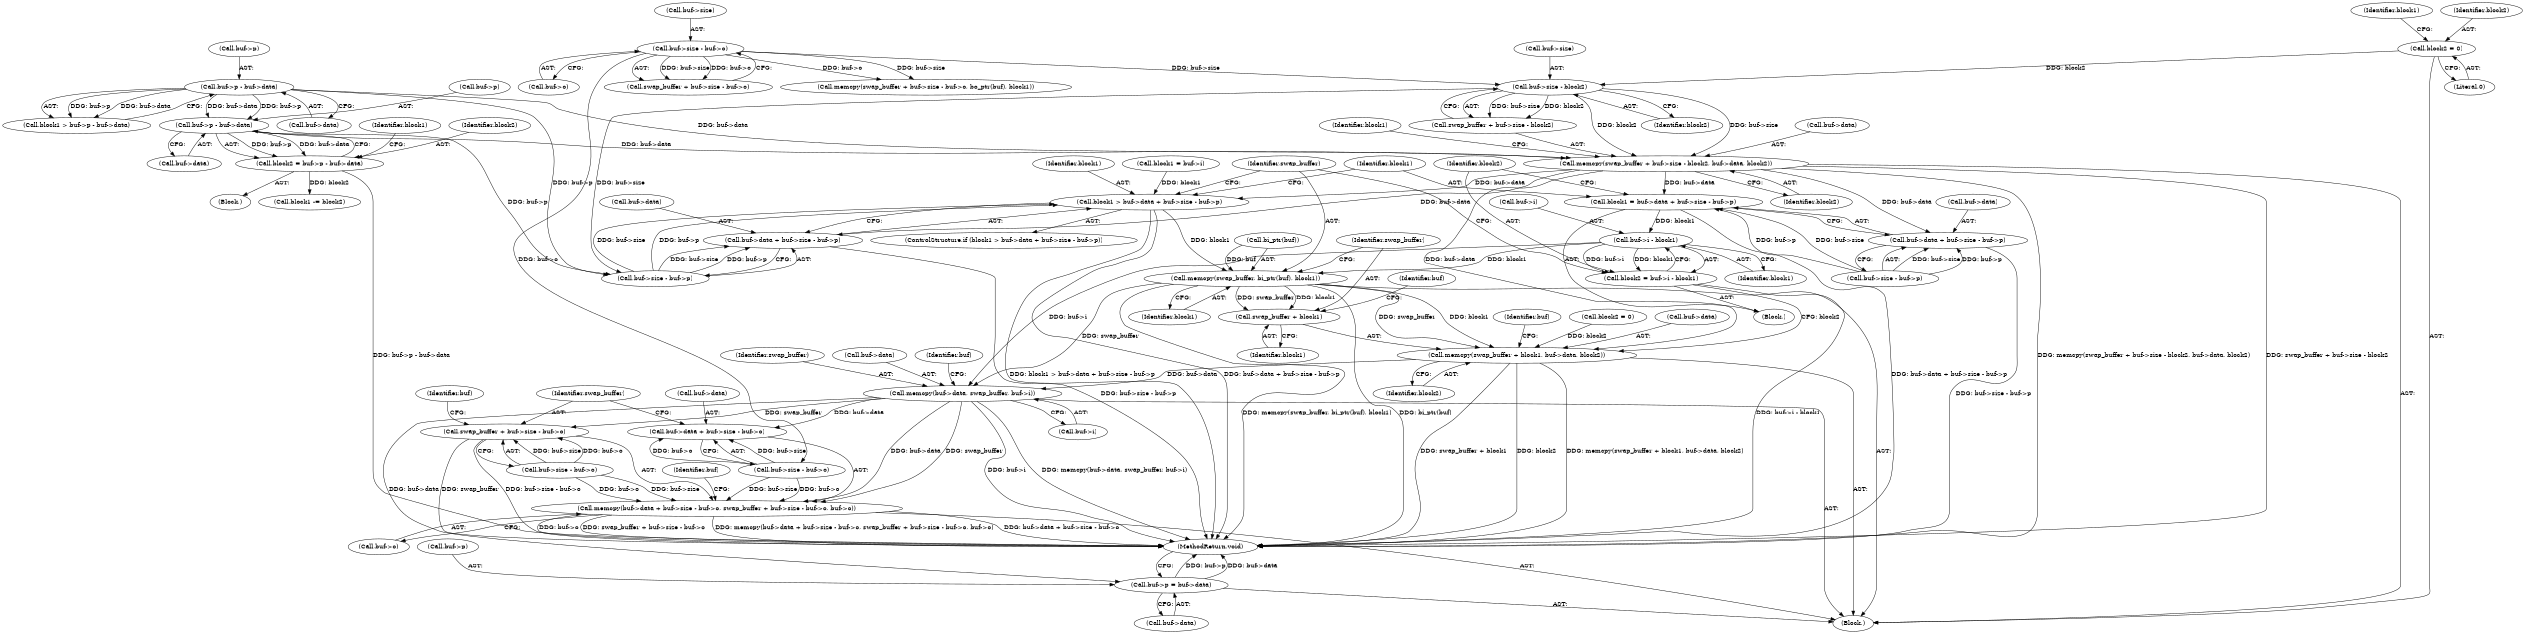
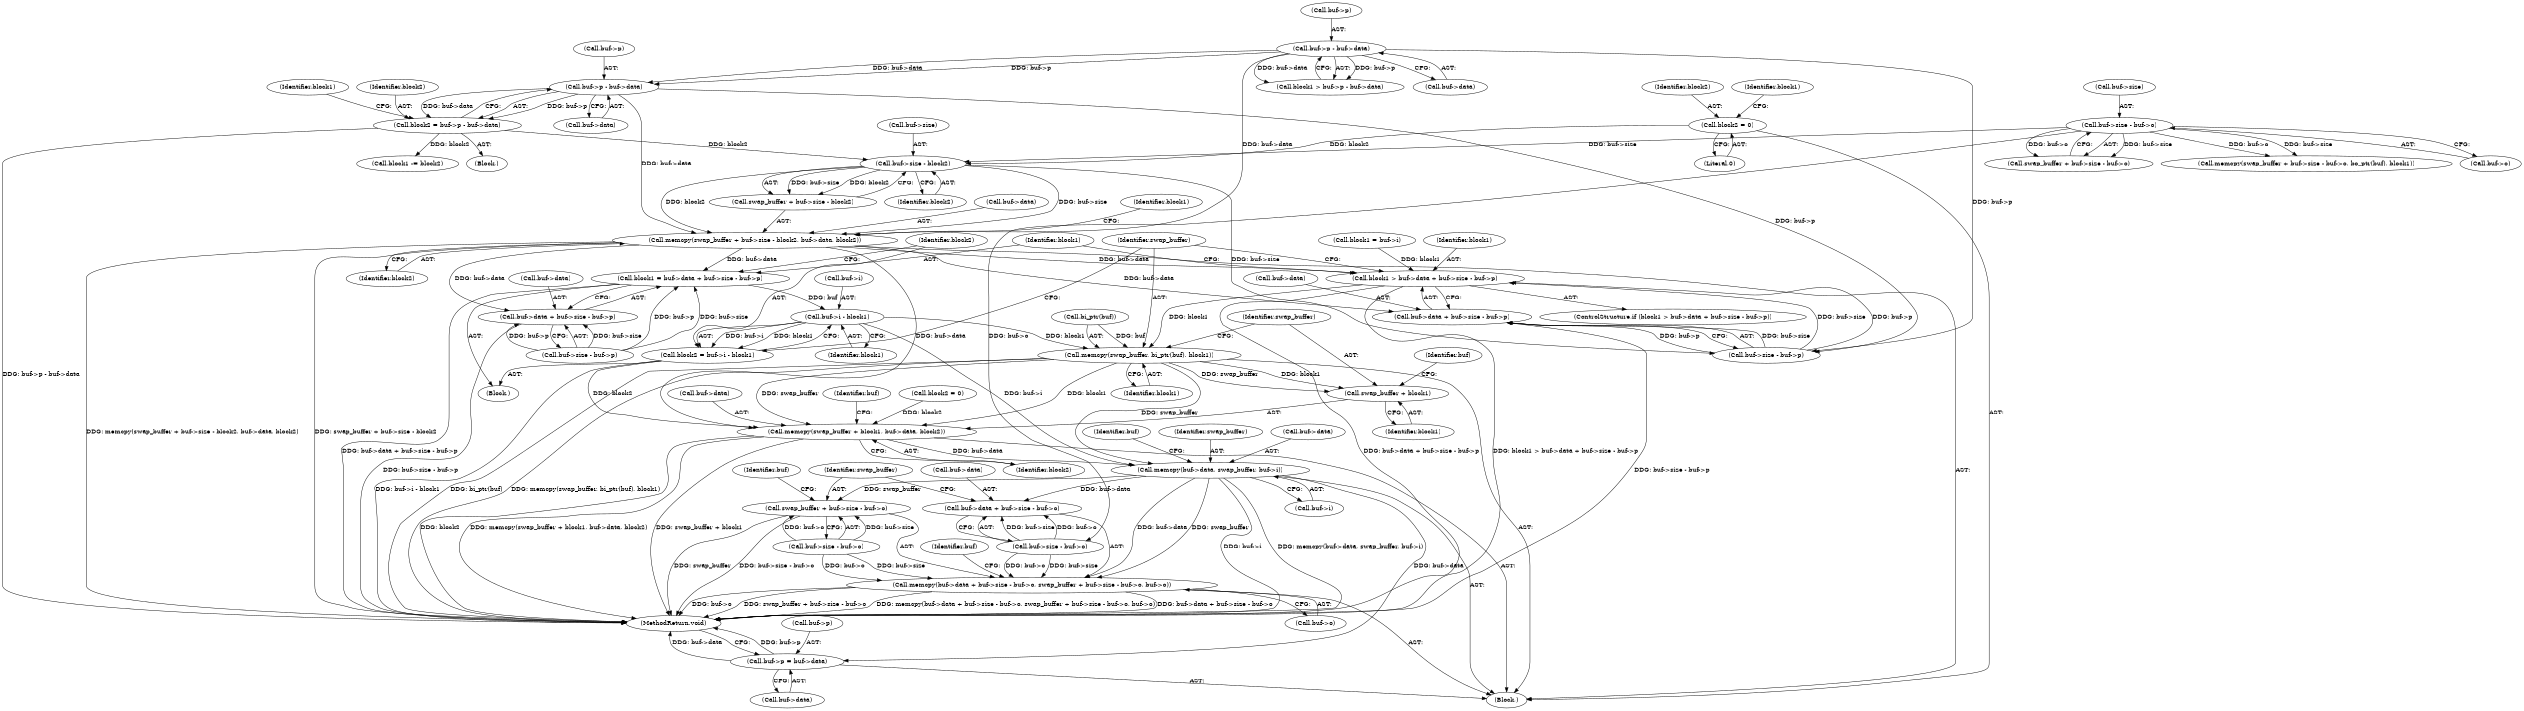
edge "(Call,block2 = buf->p - buf->data)" -> "(Call,buf->size - block2)": added, label "DDG: block2"
edge "(Call,block1 = buf->data + buf->size - buf->p)" -> "(Call,buf->i - block1)": label "DDG: block1" -> "DDG: buf"
edge "(Call,block2 = buf->i - block1)" -> "(Call,memcpy(swap_buffer + block1, buf->data, block2))": label "CFG: block2" -> "DDG: block2"
